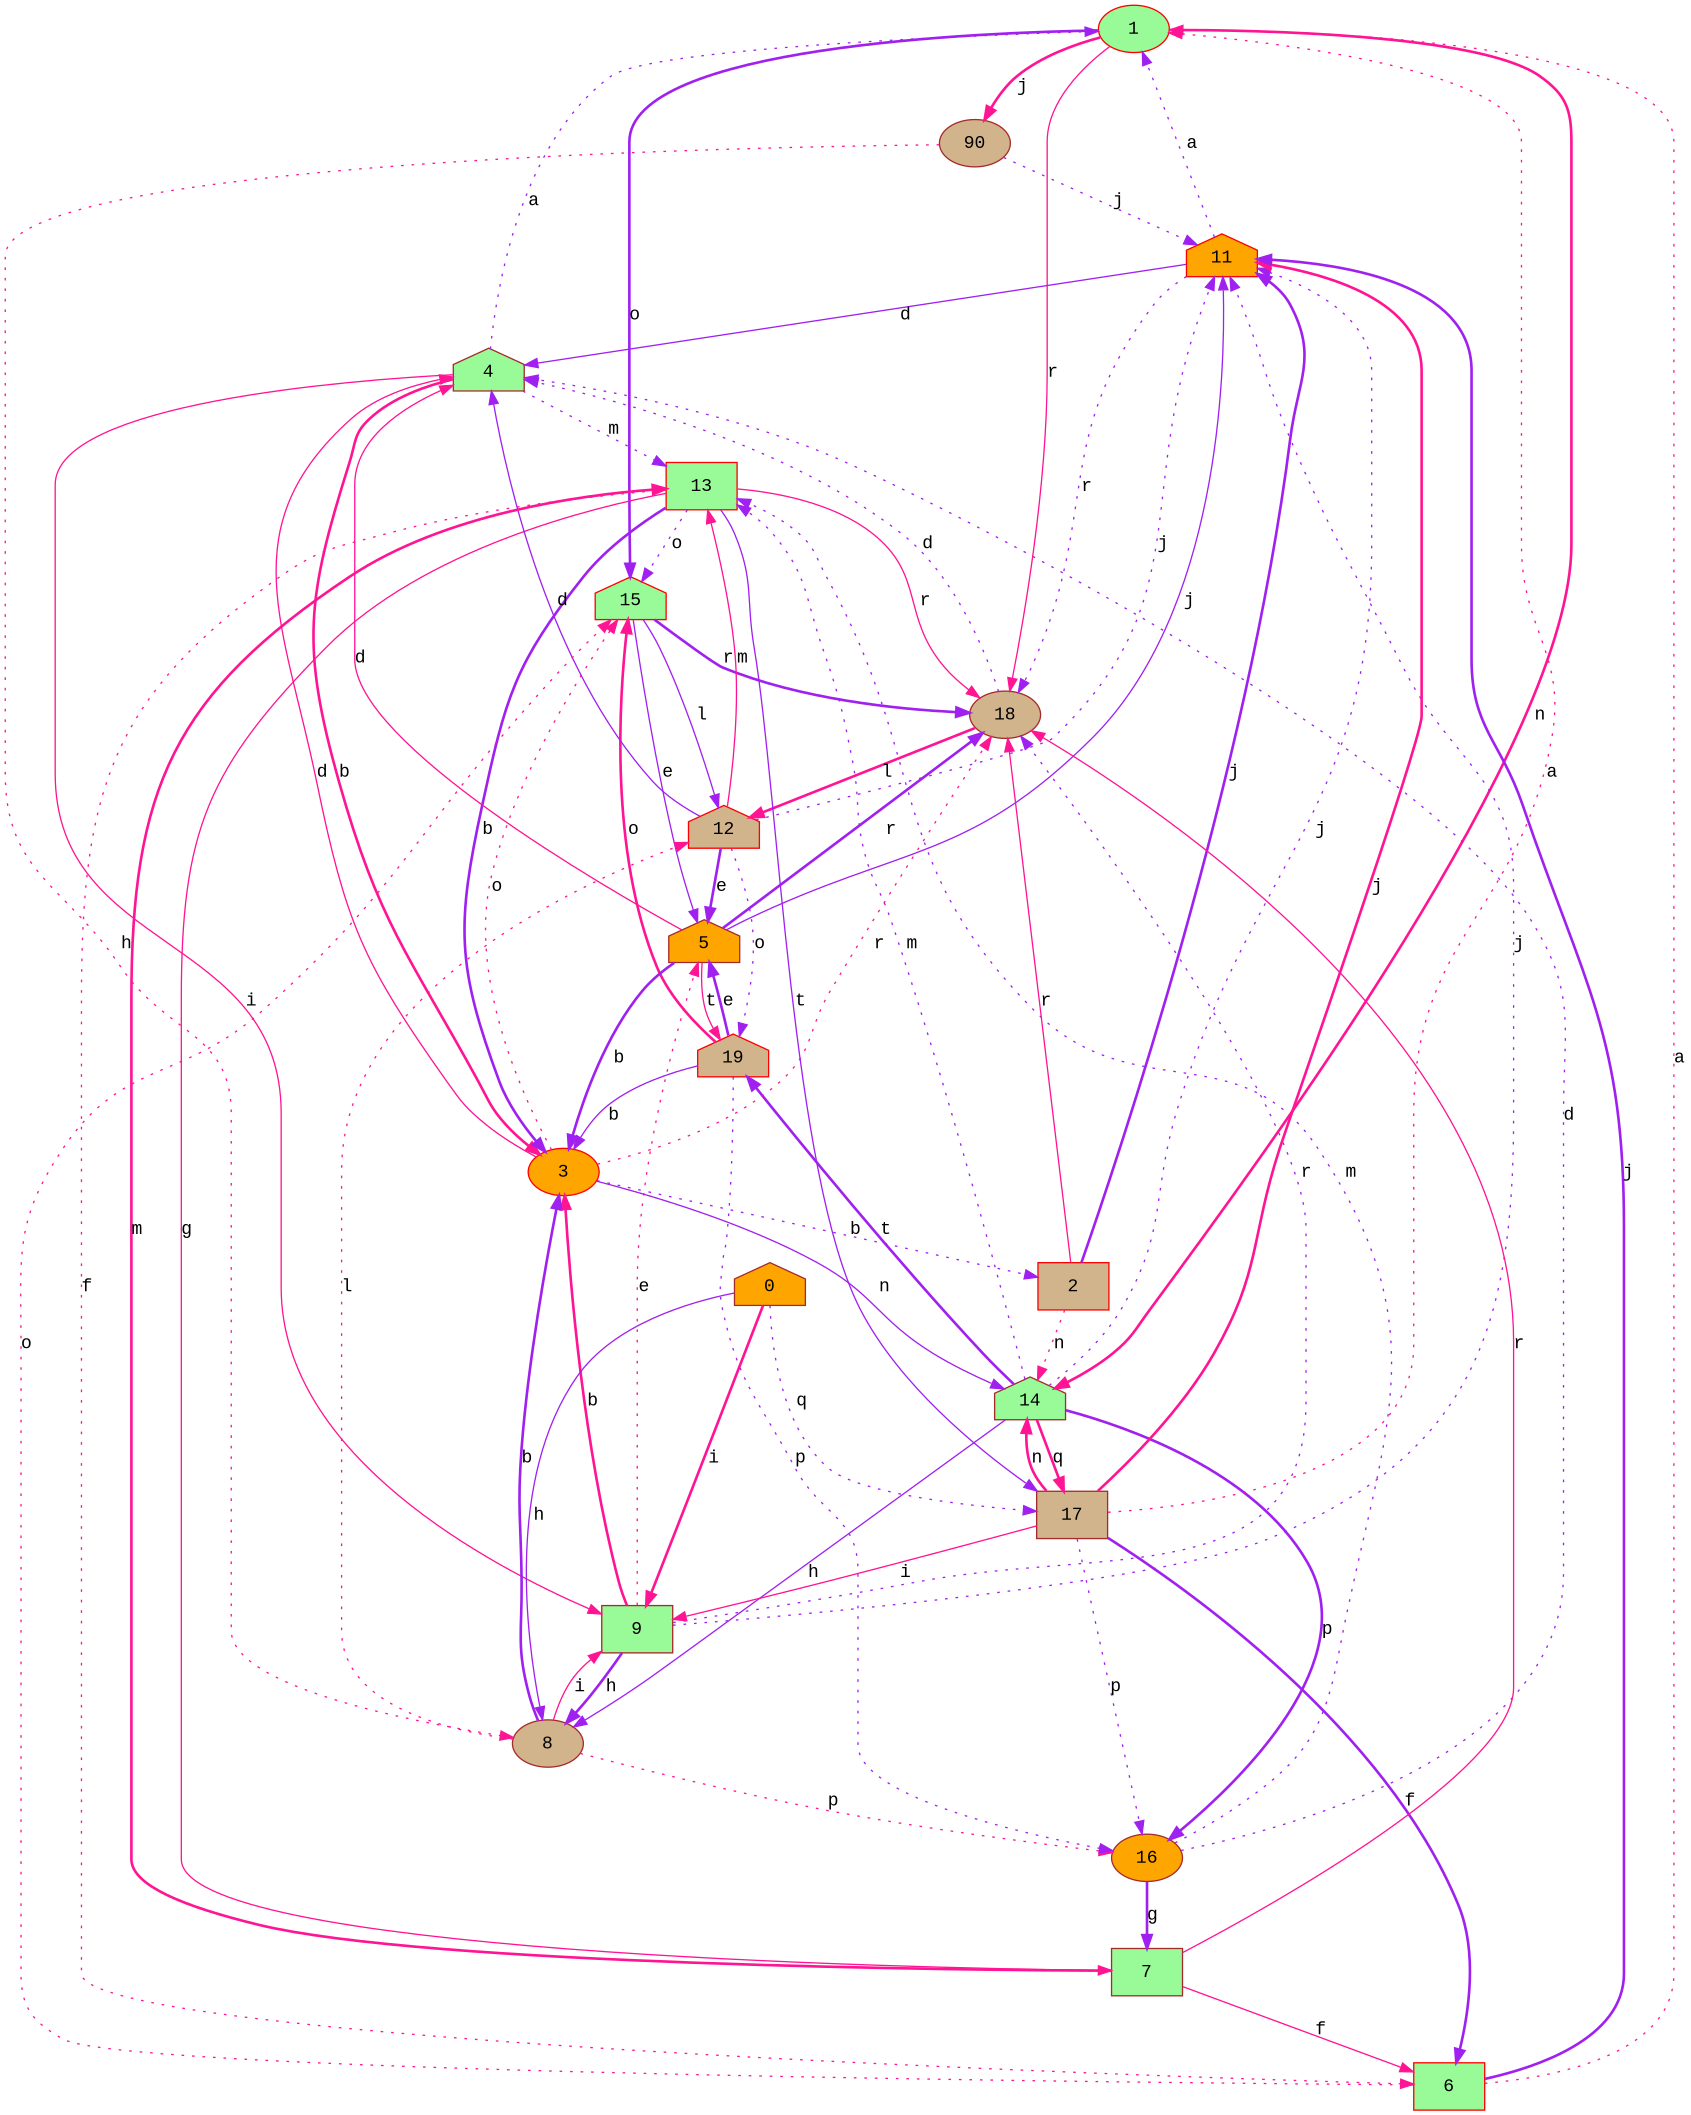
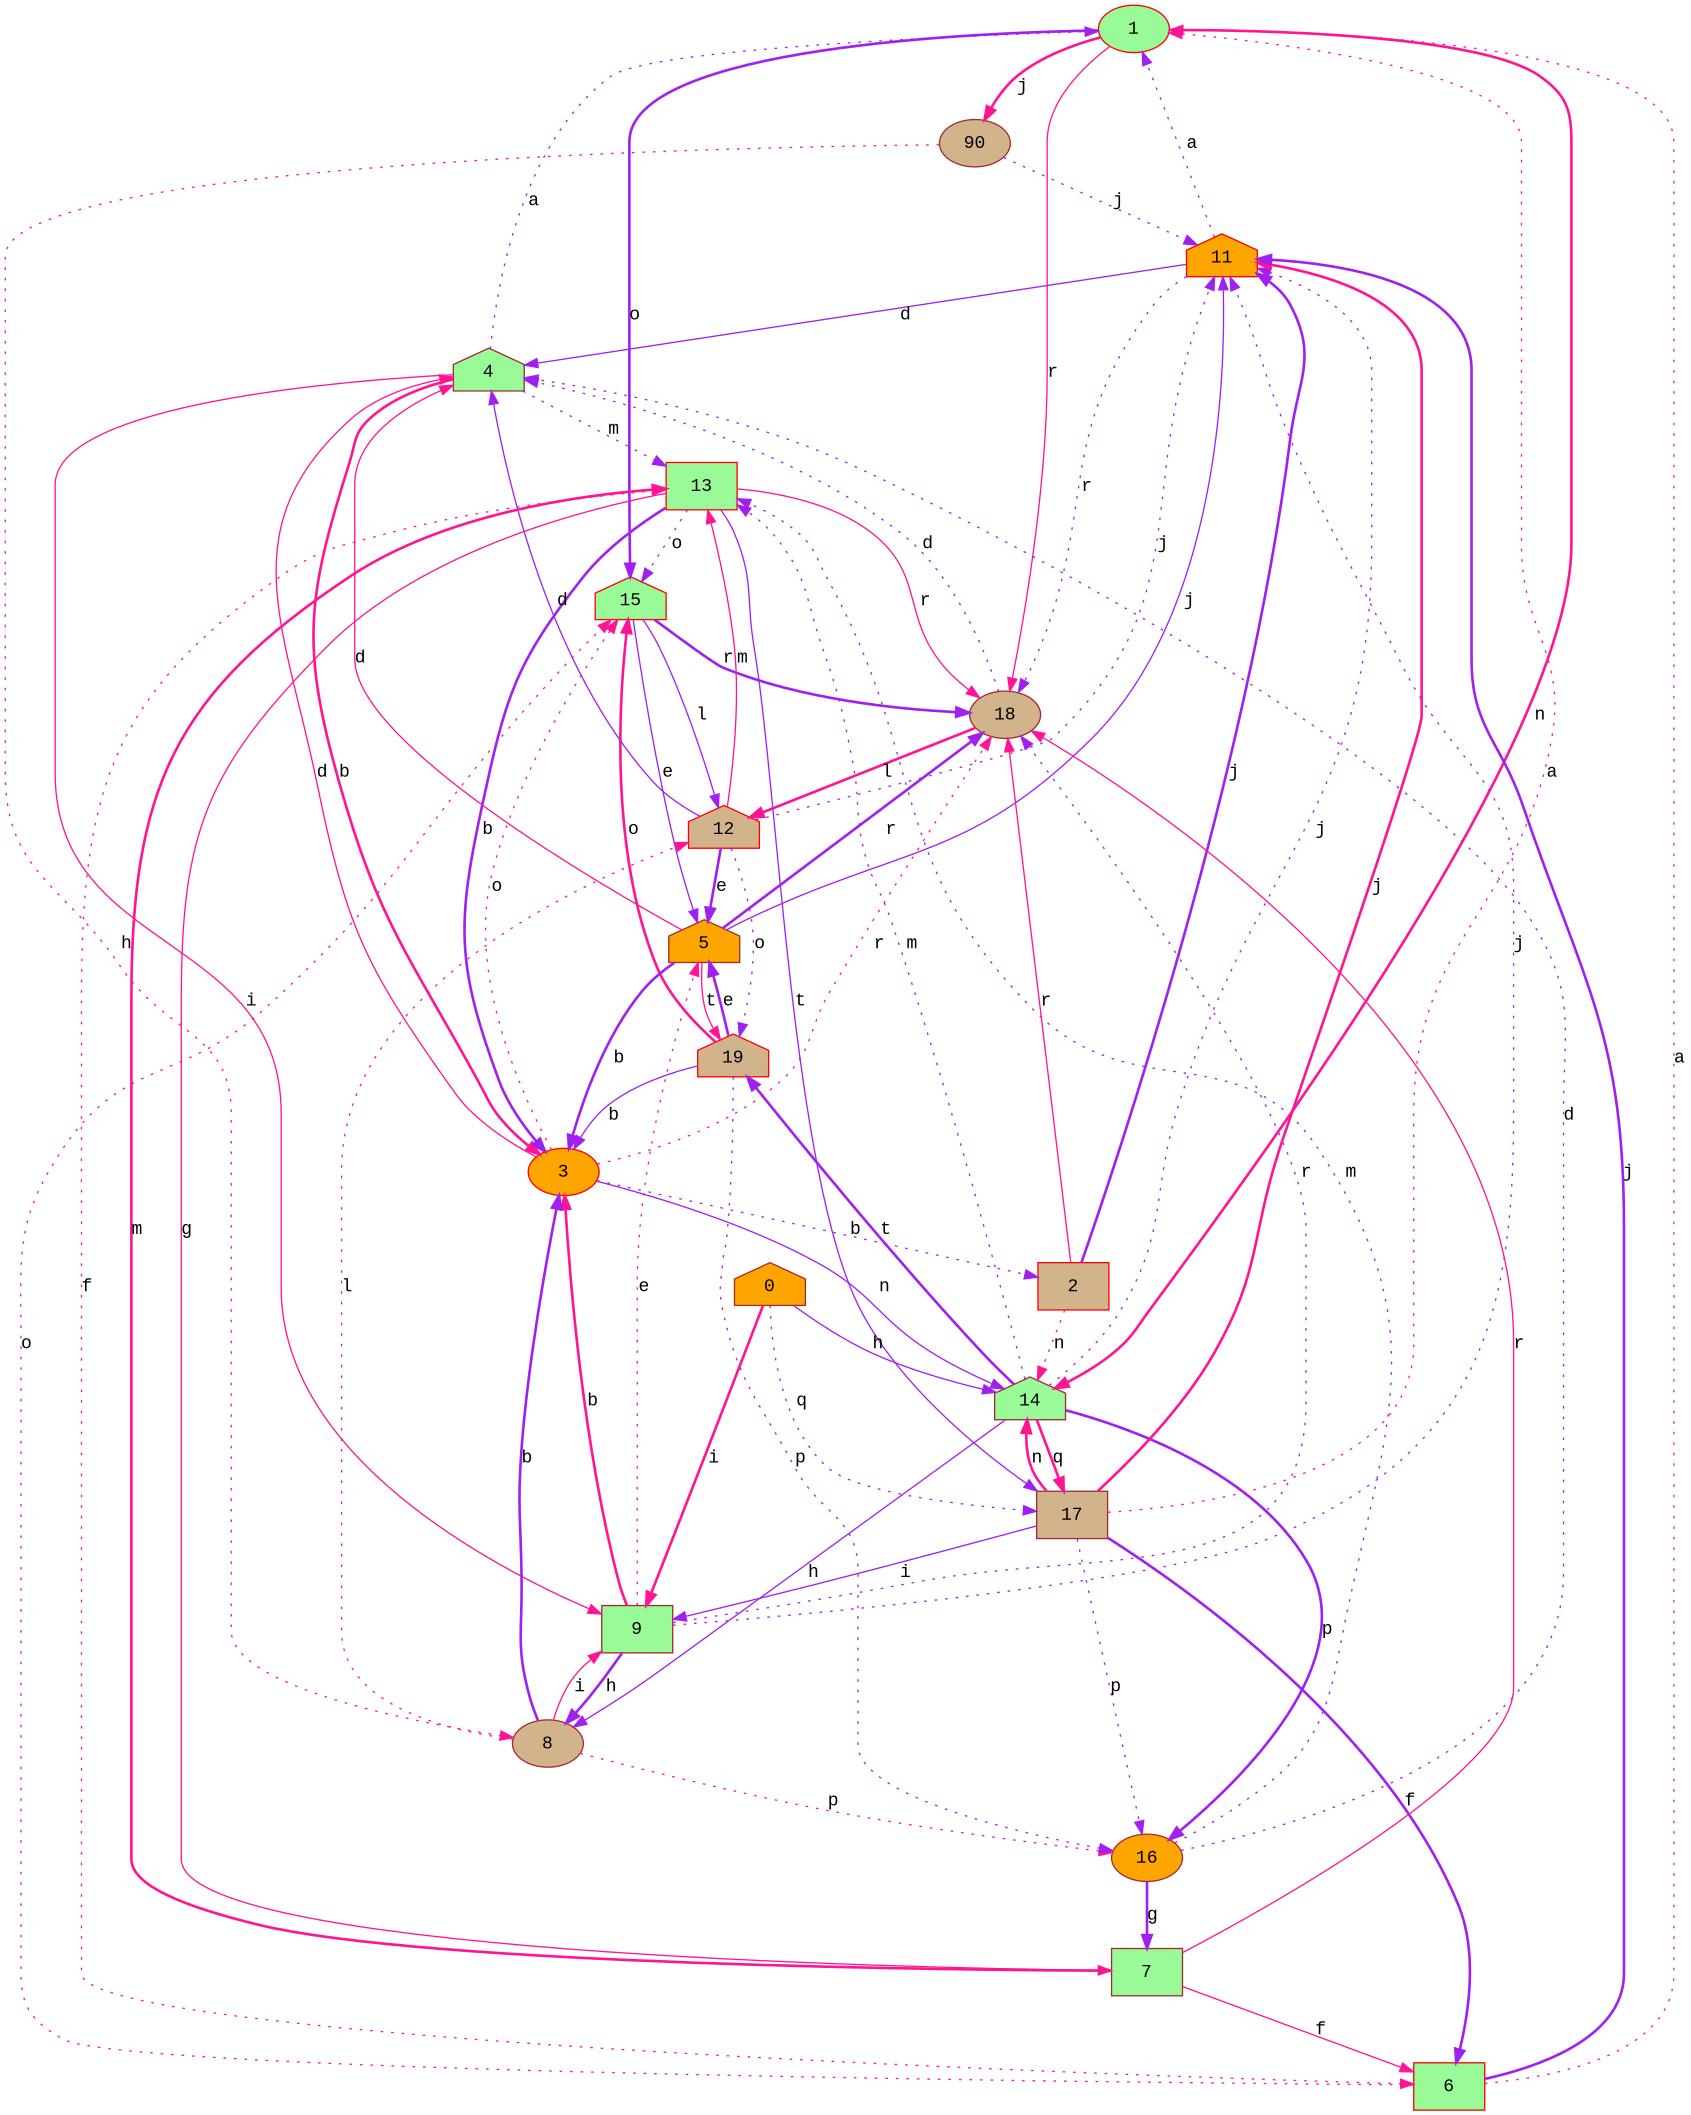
edge "0" -> "8": now "0" -> "14"
edge "17" -> "9": color deeppink -> purple
